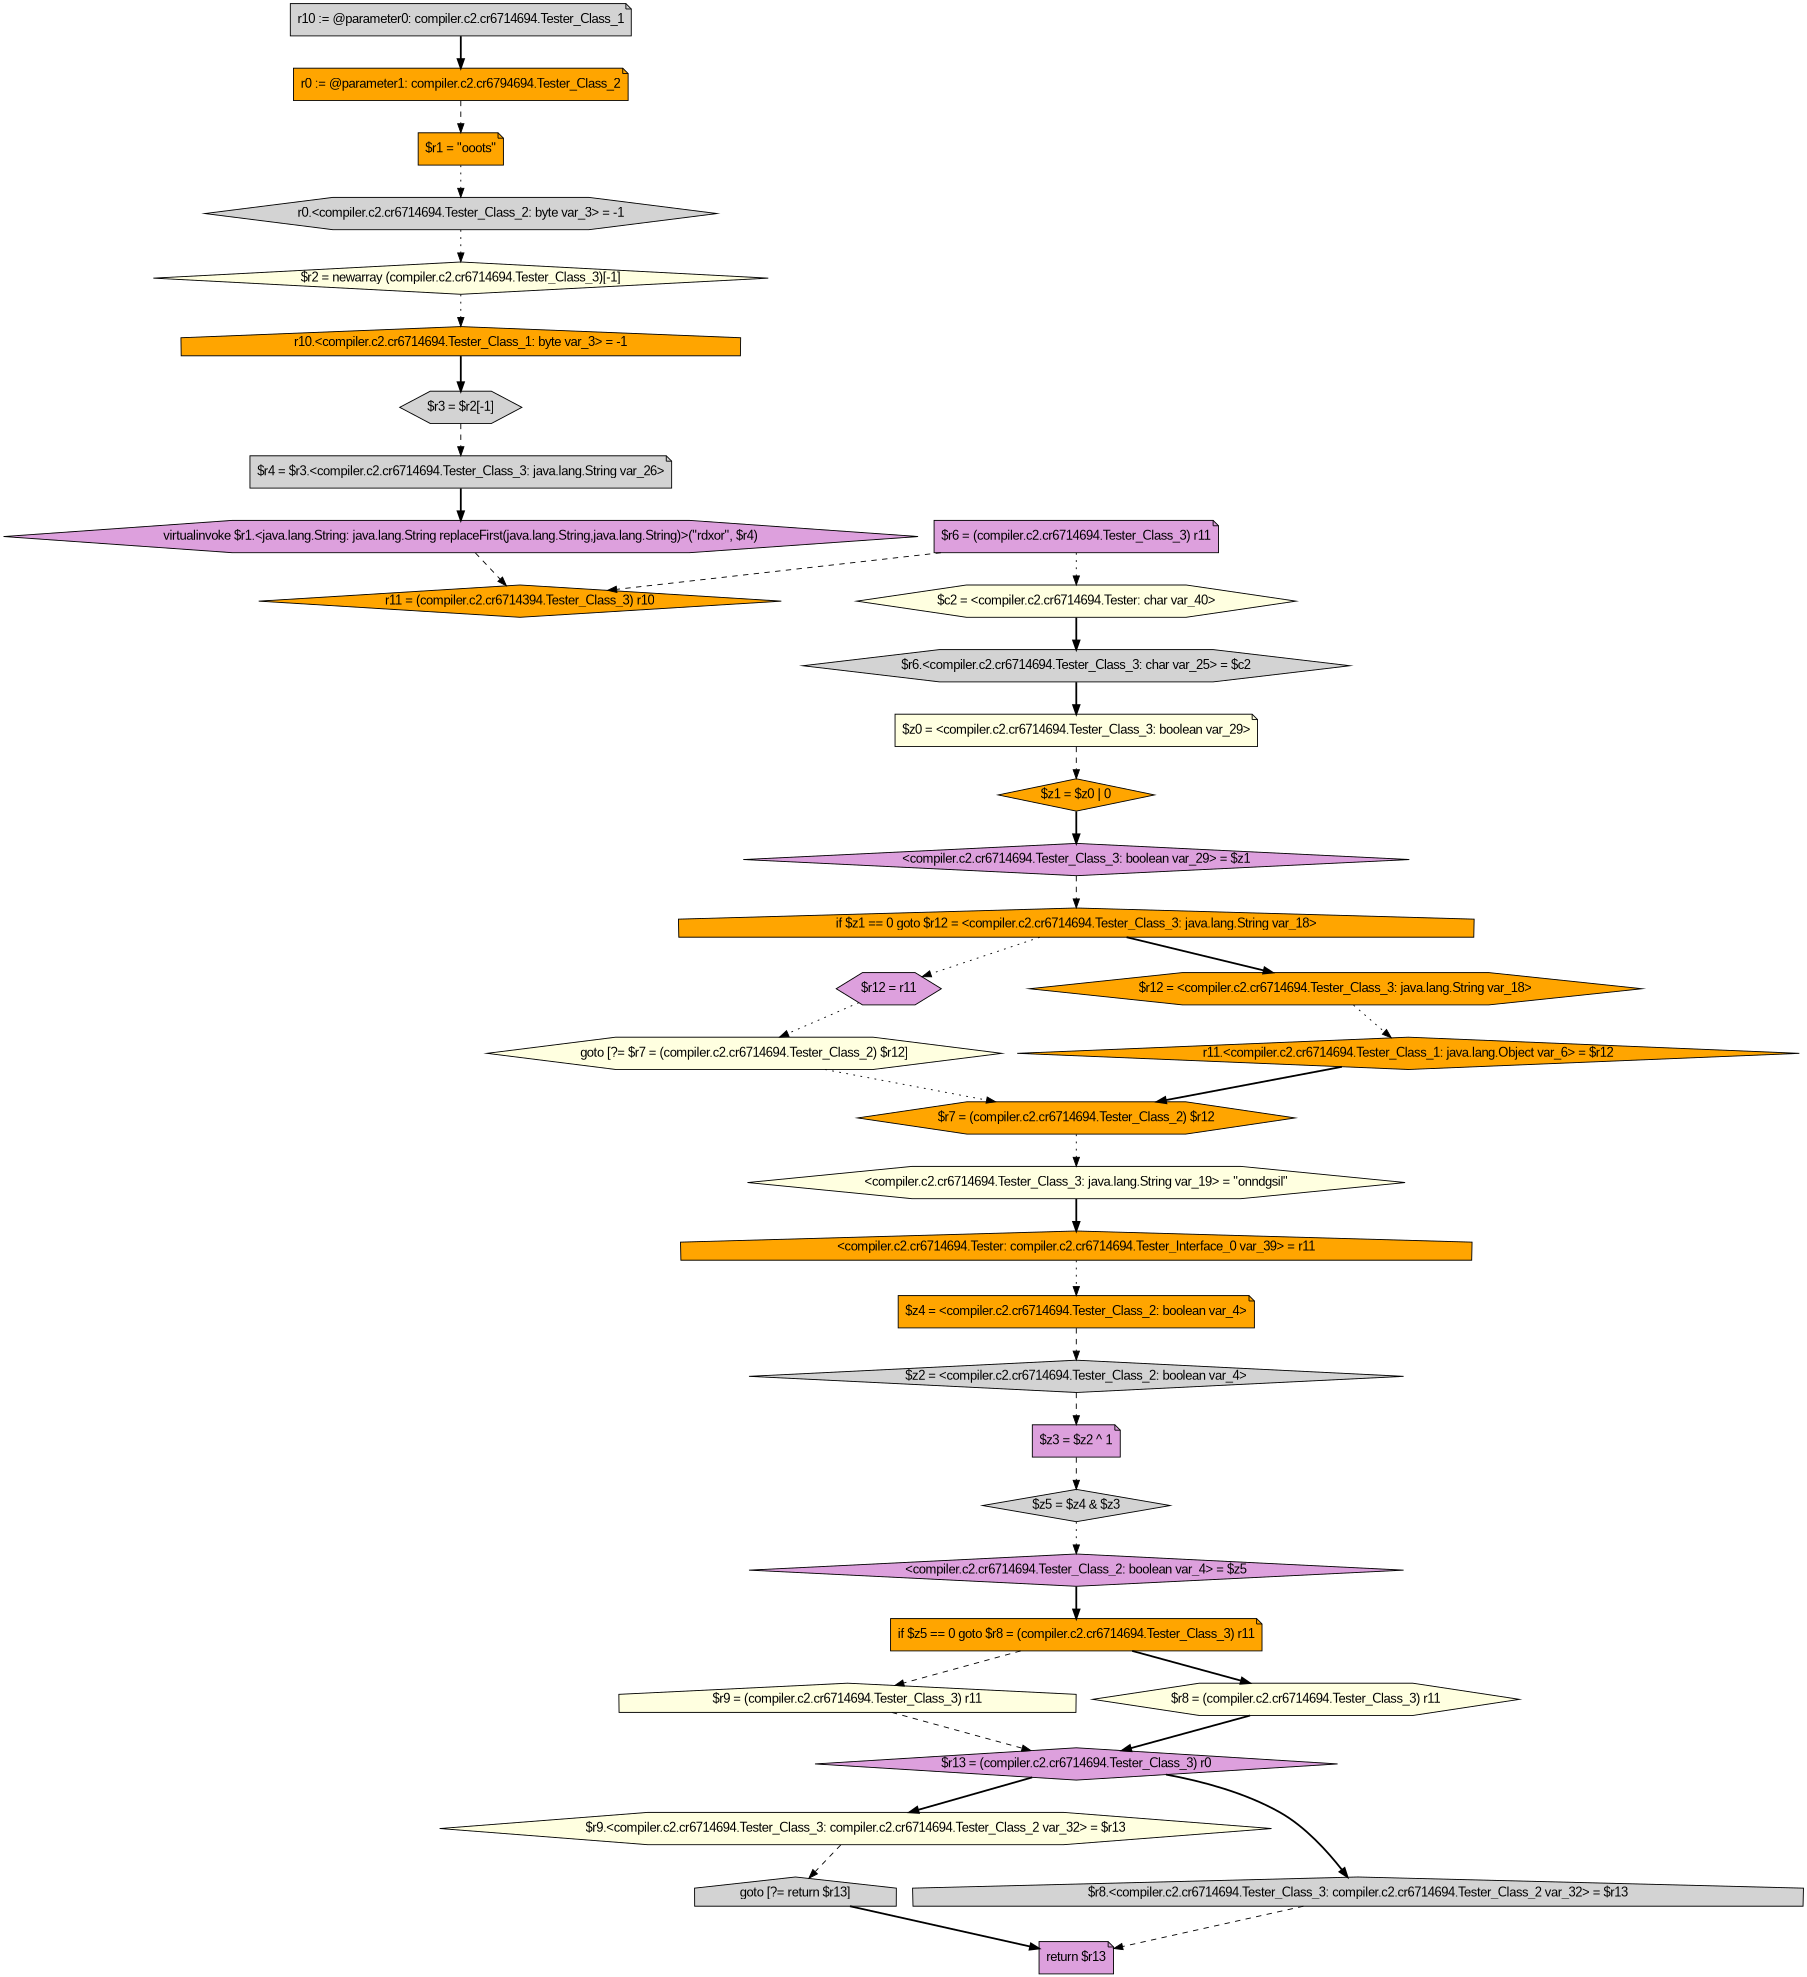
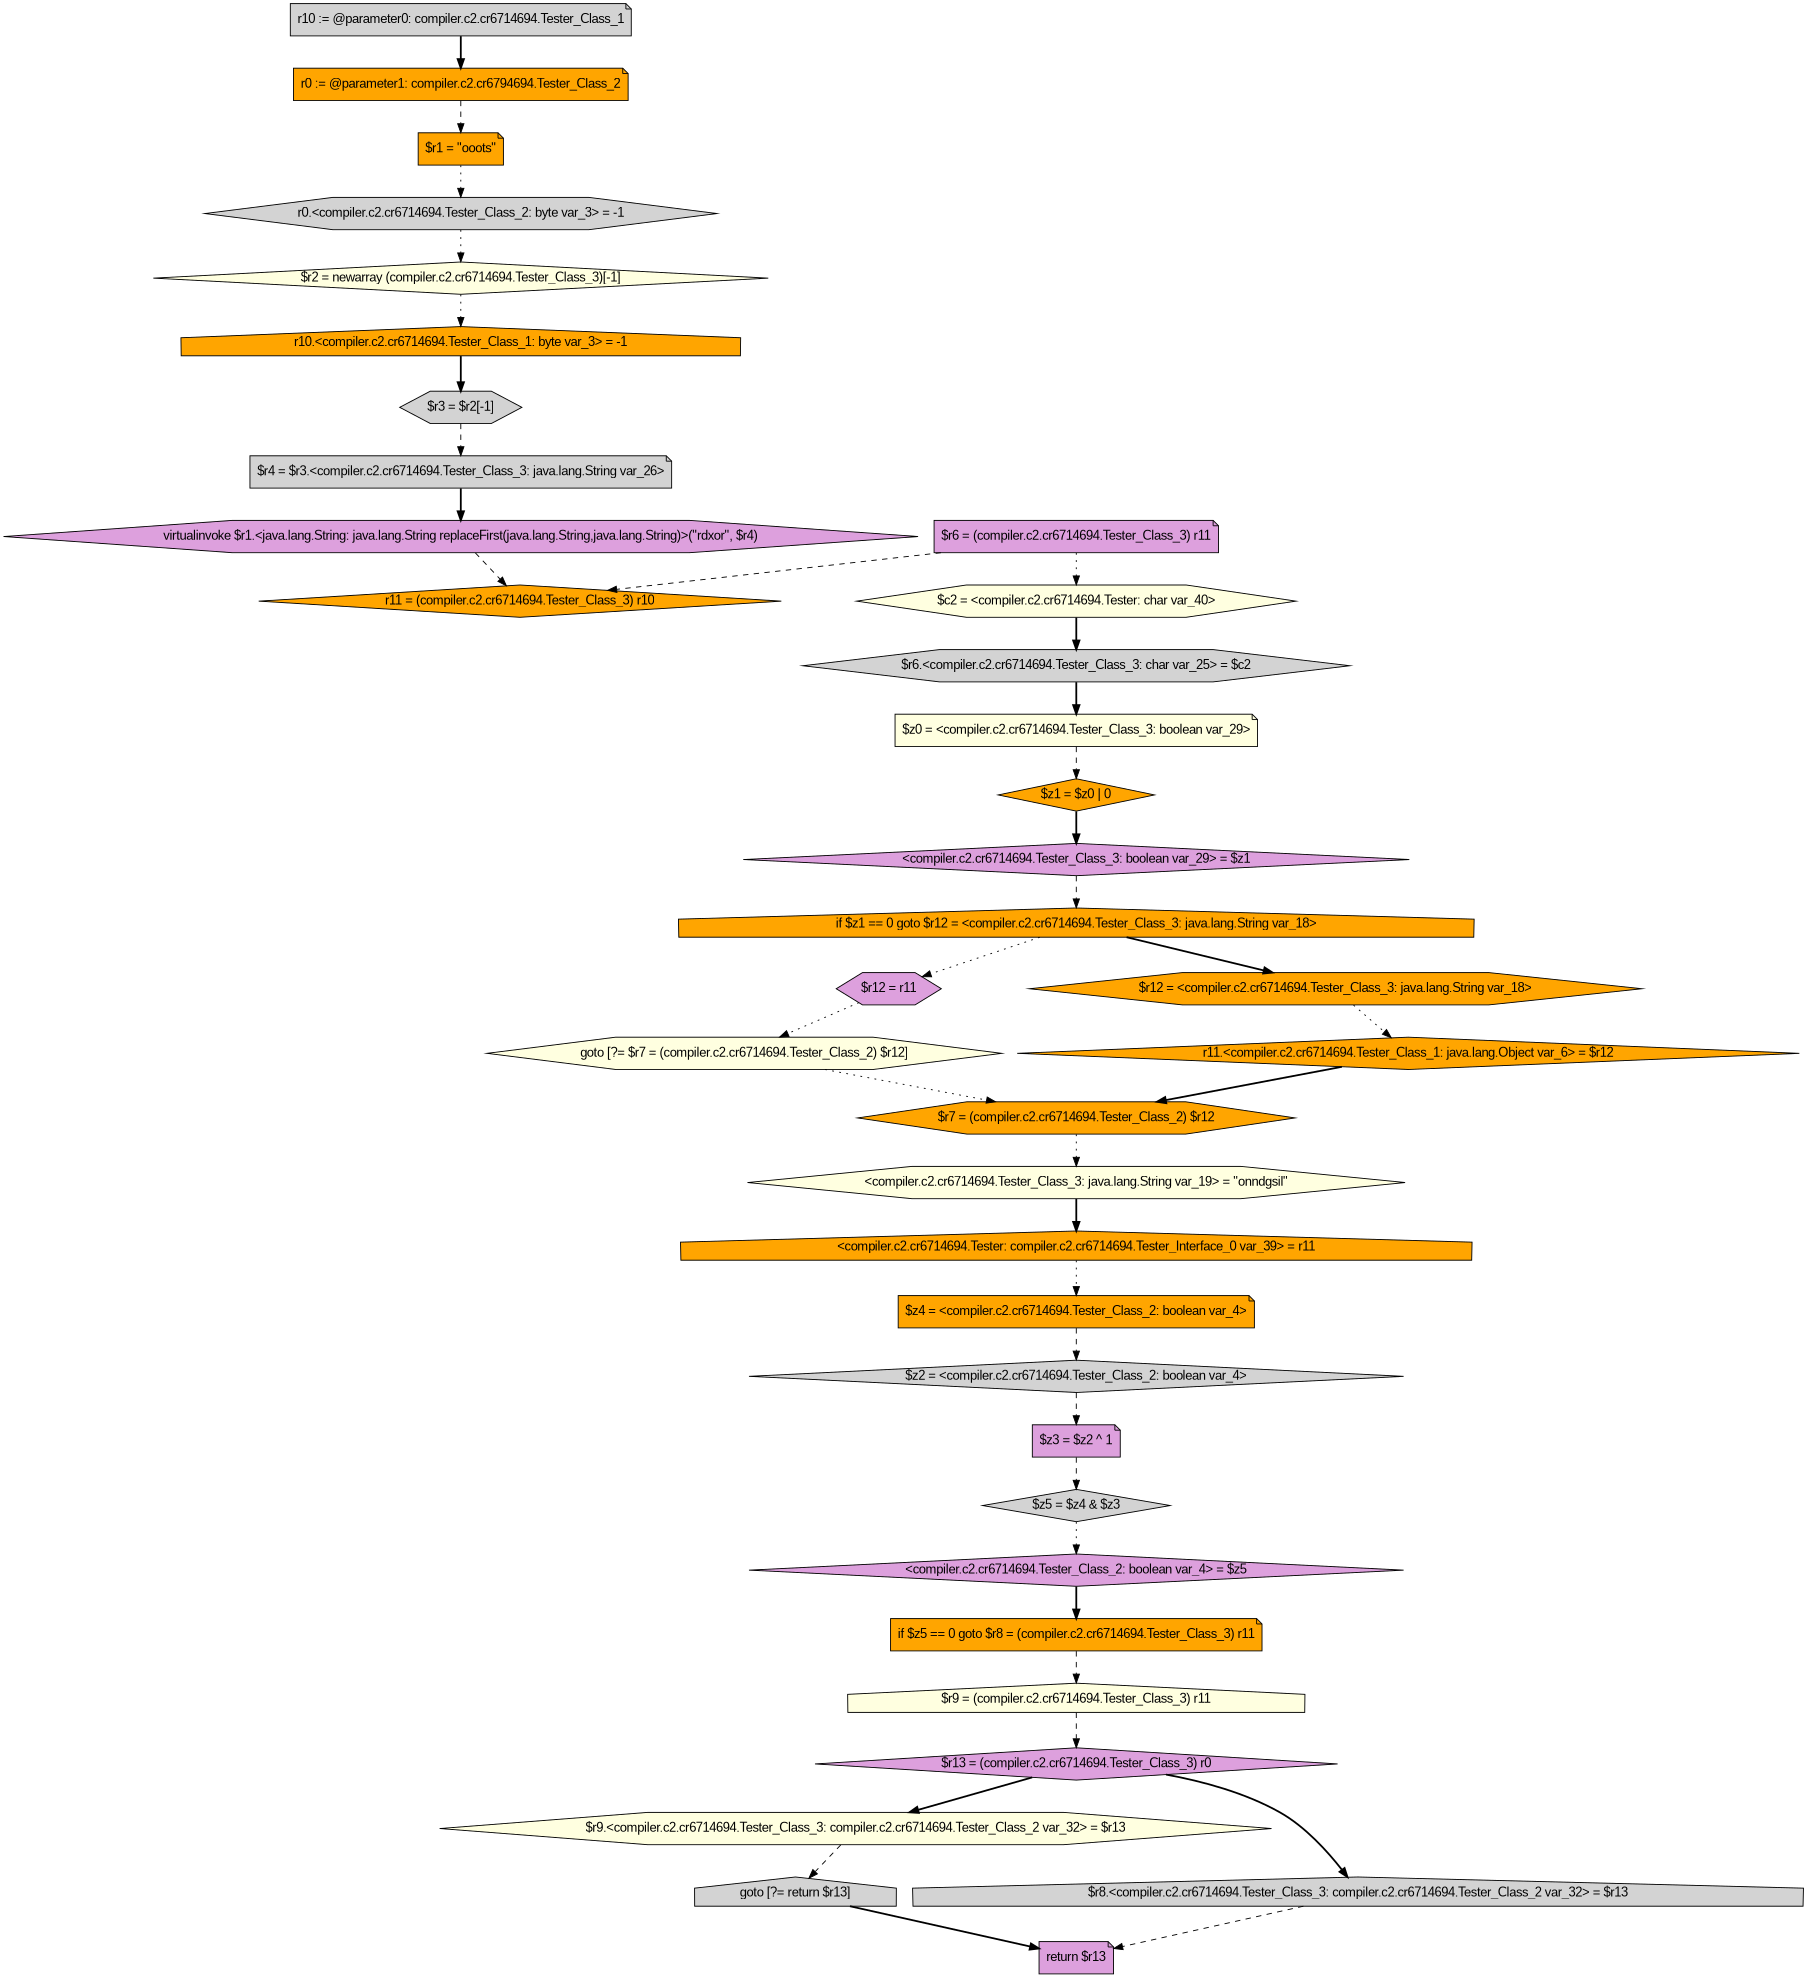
node "r11 = (compiler.c2.cr6714394.Tester_Class_3) r10": label "r11 = (compiler.c2.cr6714394.Tester_Class_3) r10" -> "r11 = (compiler.c2.cr6714694.Tester_Class_3) r10"
node "$r8 = (compiler.c2.cr6714694.Tester_Class_3) r11": removed
